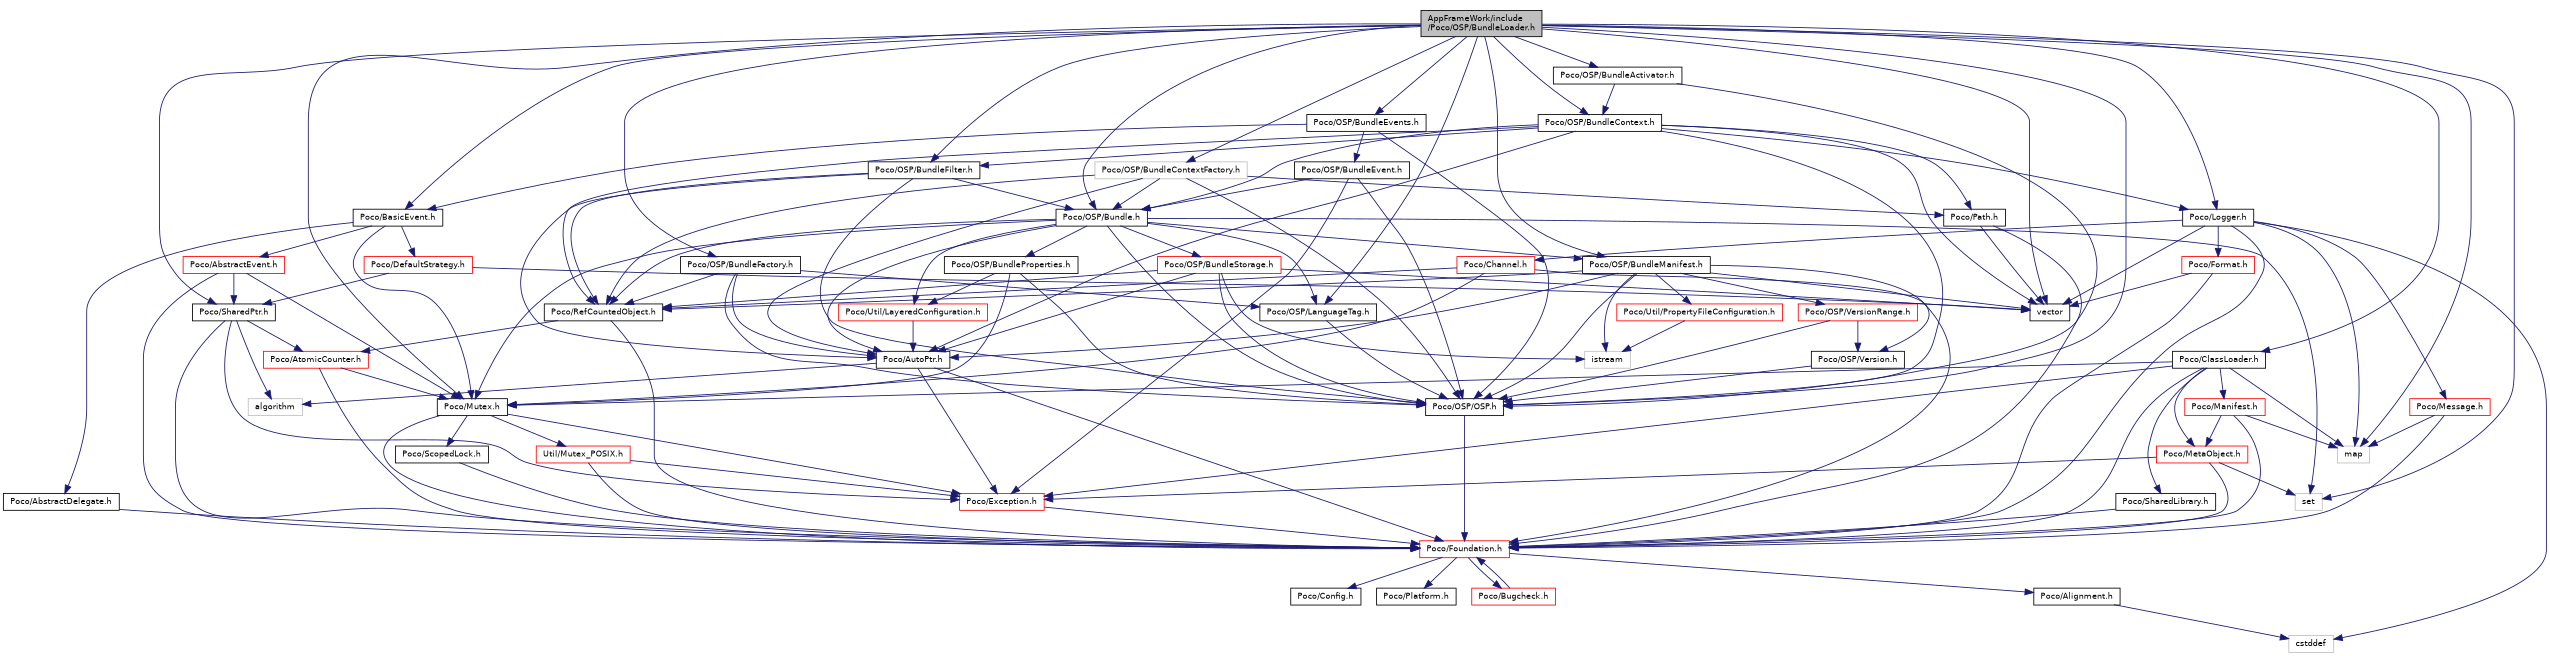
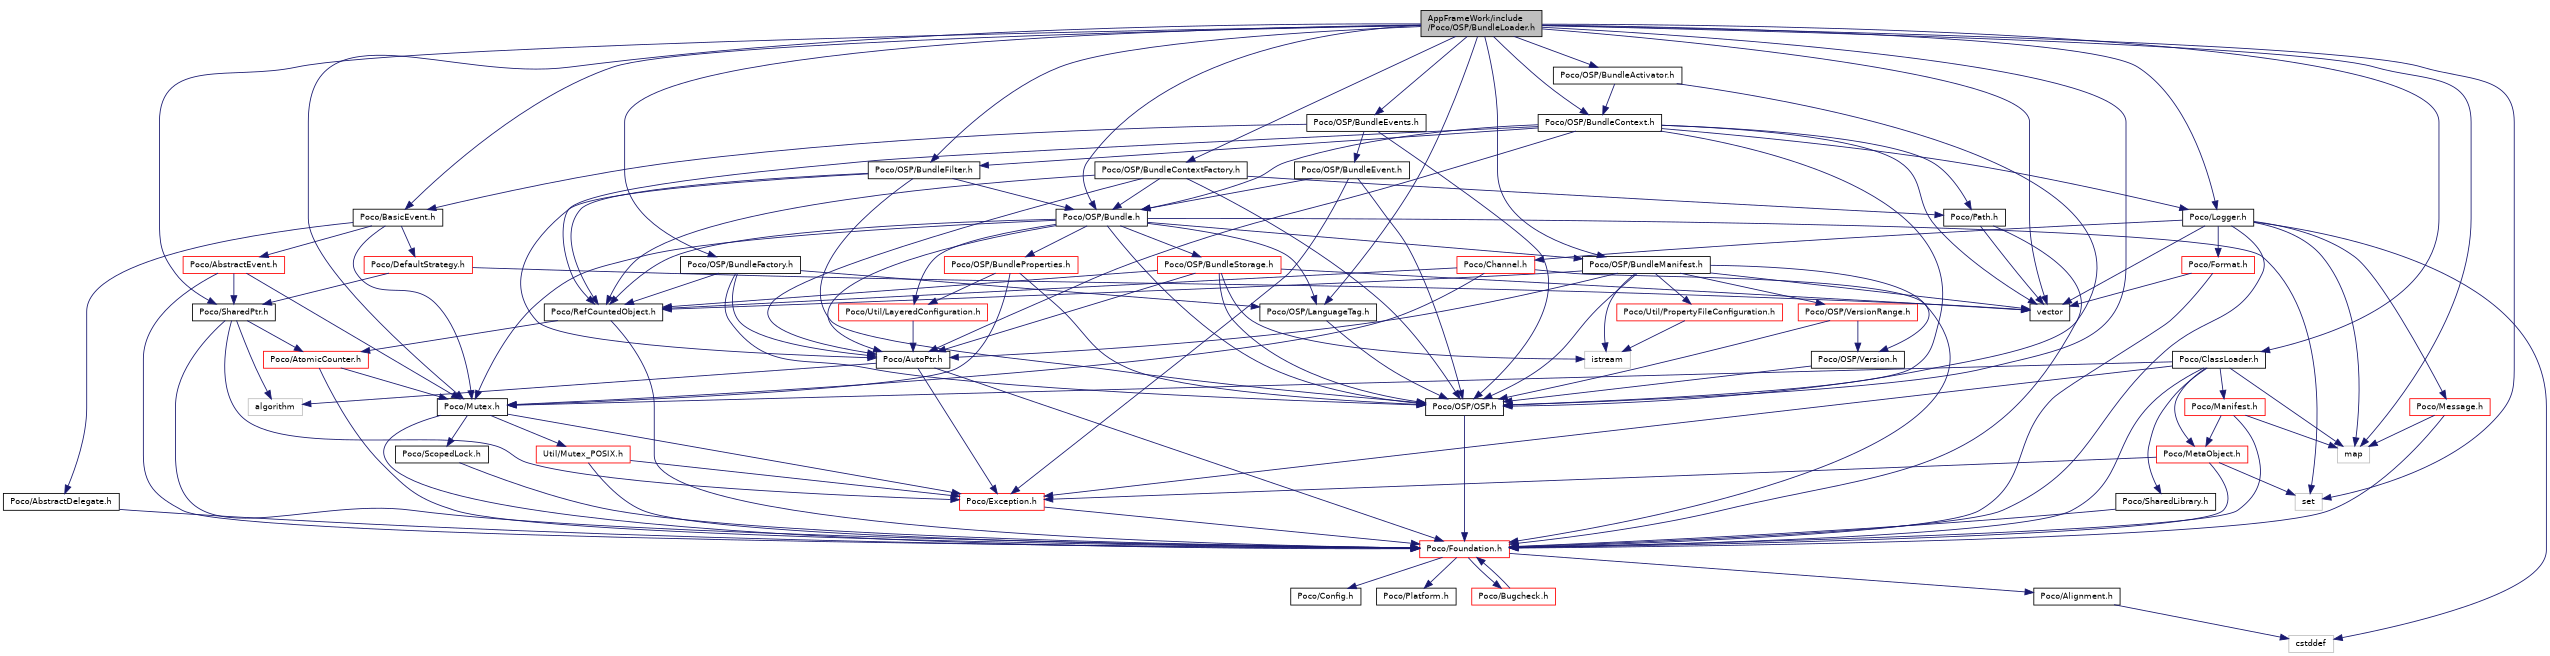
node "Poco/OSP/BundleContextFactory.h": color grey75 -> black
node "Poco/OSP/BundleProperties.h": color black -> red
